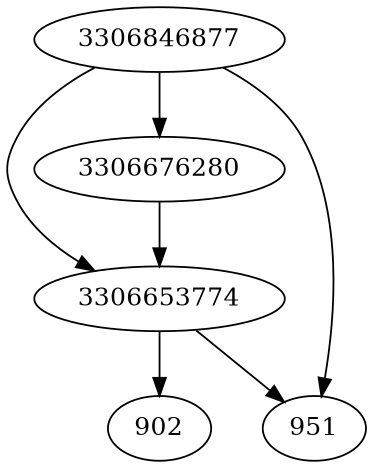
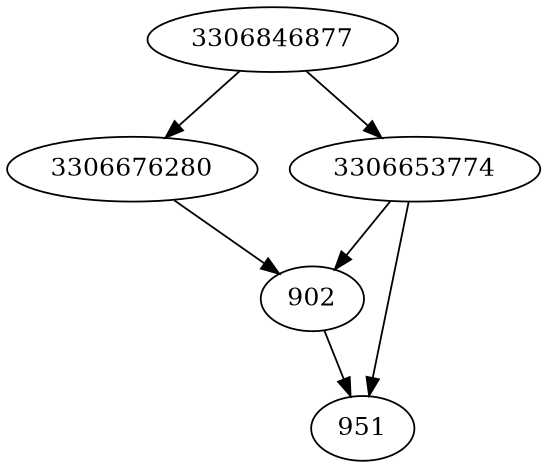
edge "3306846877" -> "951": now "902" -> "951"
edge "3306676280" -> "3306653774": now "3306676280" -> "902"
